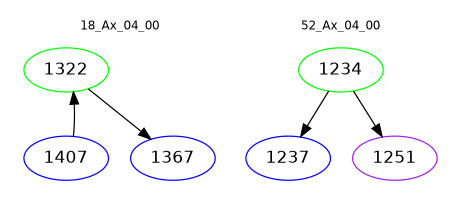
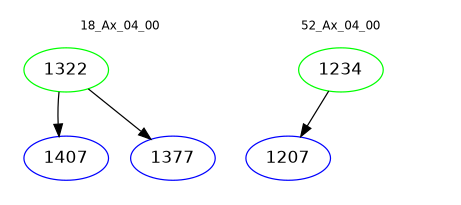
edge "1407" -> "1322": reversed
node "1367": label "1367" -> "1377"
node "1237": label "1237" -> "1207"
node "1251": removed
